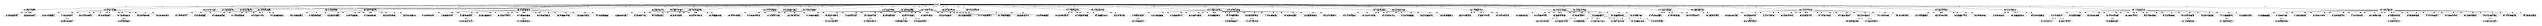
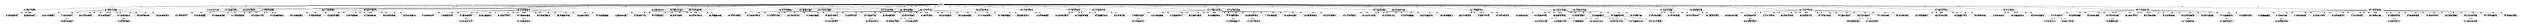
node "n94 (2.4769142866134644)": removed
